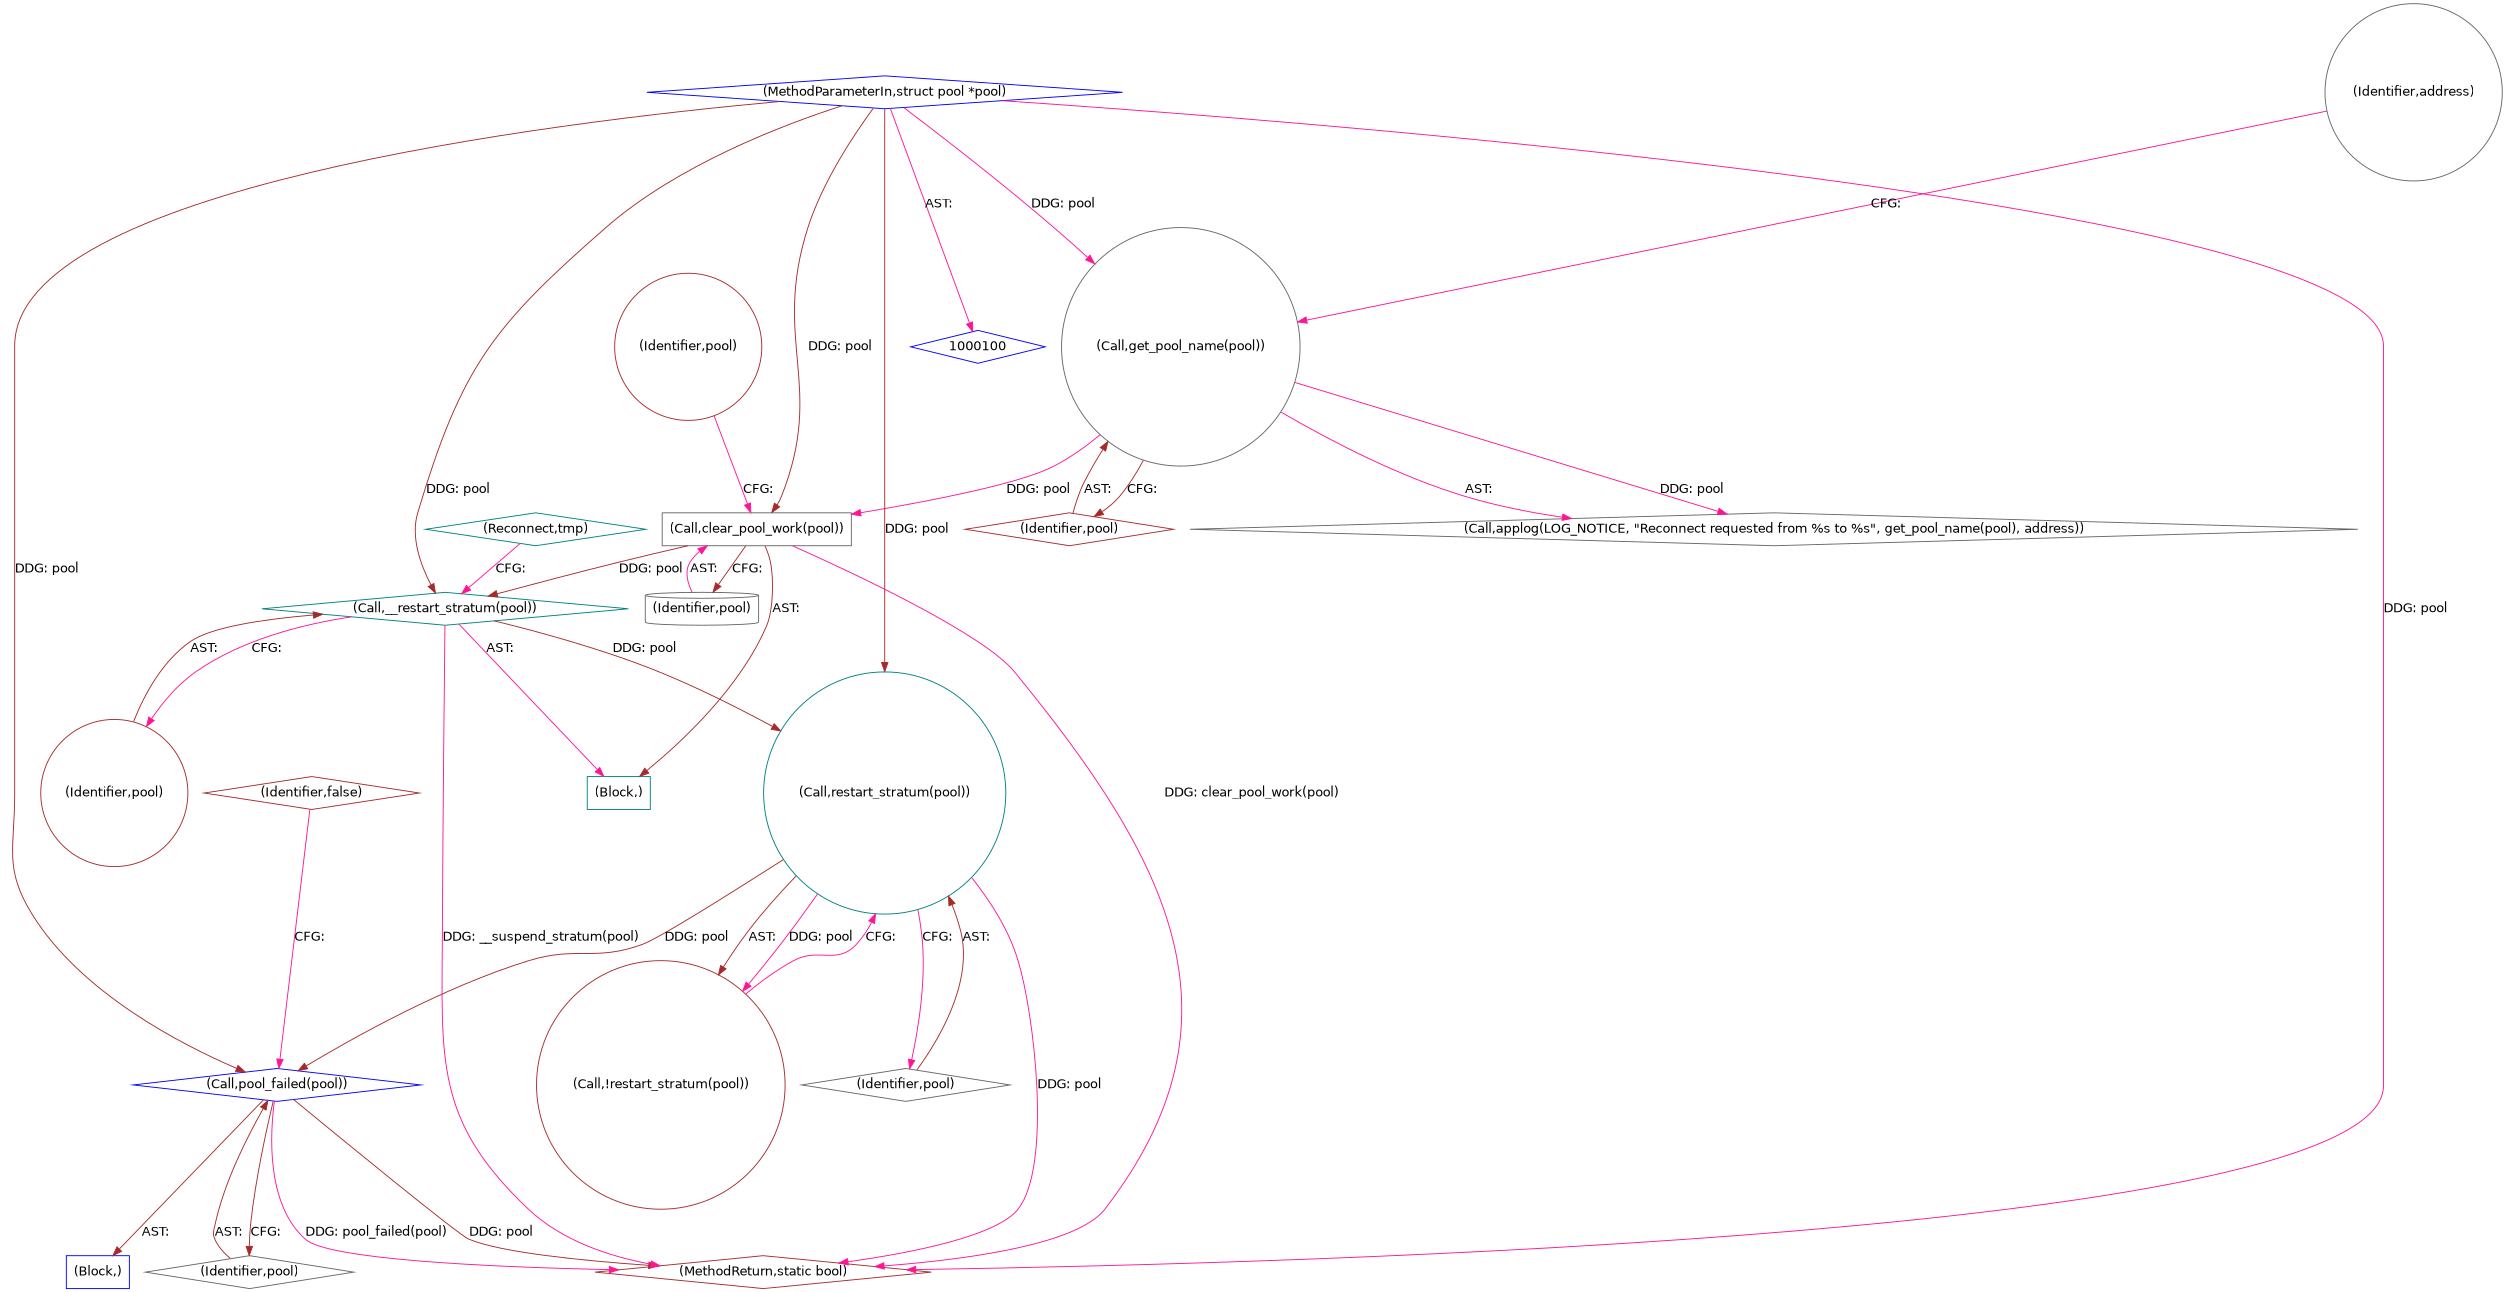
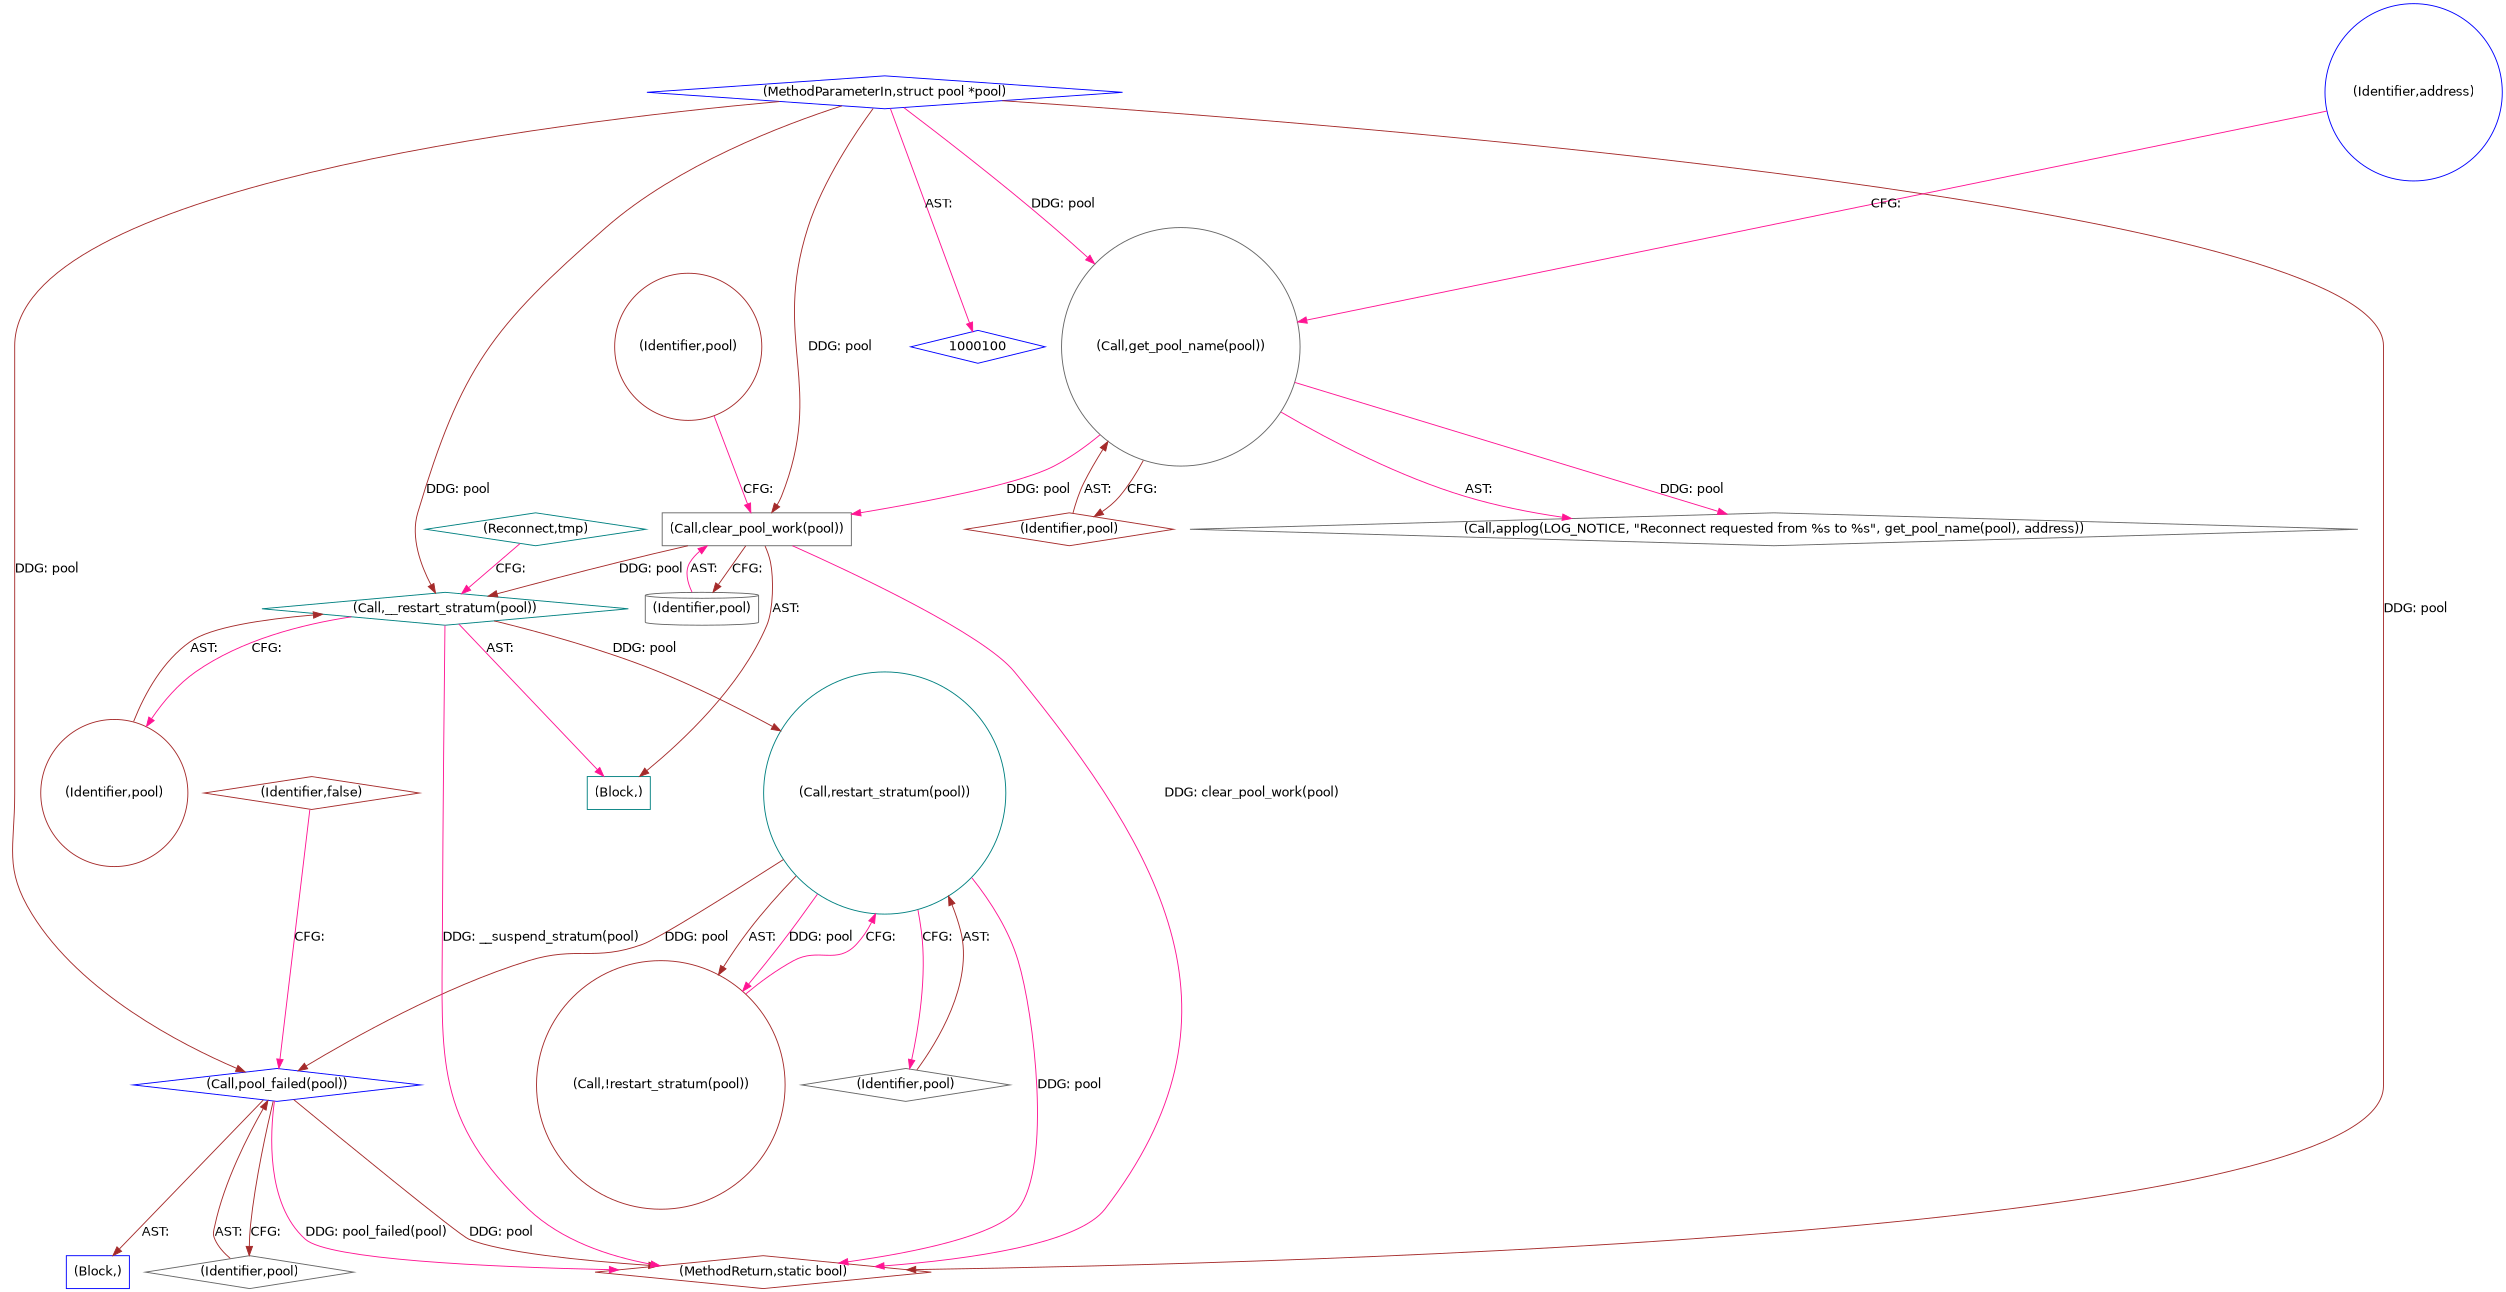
node "(Identifier,address)": color gray40 -> blue
edge "(MethodParameterIn,struct pool *pool)" -> "(Call,restart_stratum(pool))": removed, label "DDG: pool"
edge "(MethodParameterIn,struct pool *pool)" -> "(MethodReturn,static bool)": color deeppink -> brown
